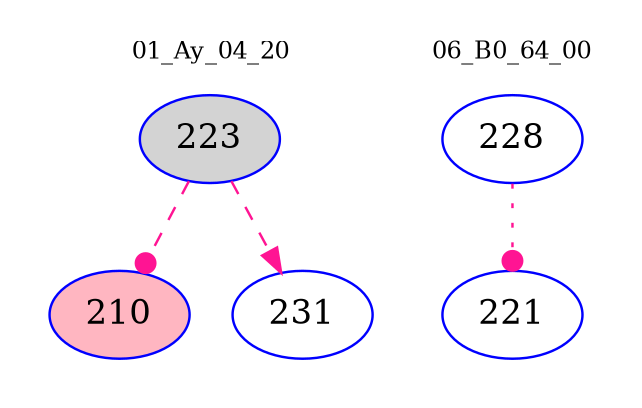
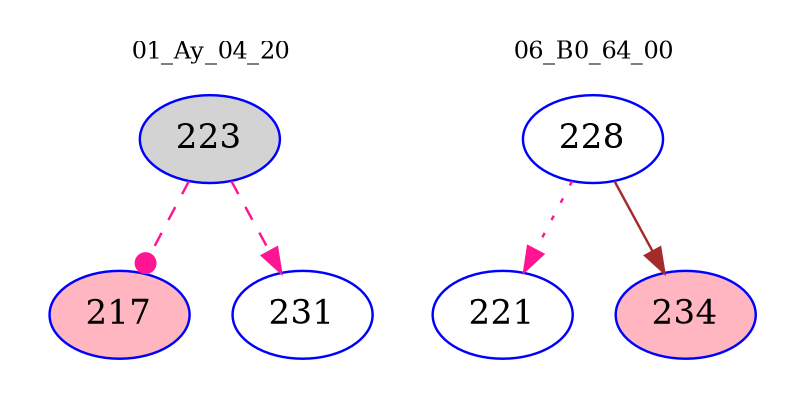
edge "228" -> "221": arrowhead dot -> normal
node "210": label "210" -> "217"
node "234": added
